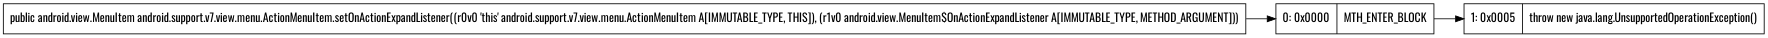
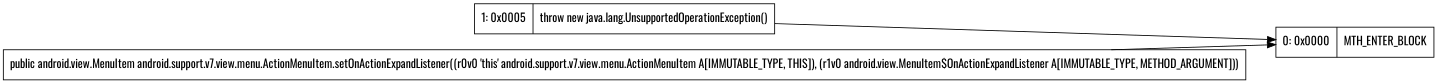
edge "0: 0x0000" -> "1: 0x0005": reversed
